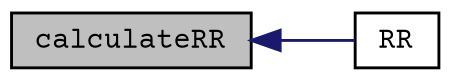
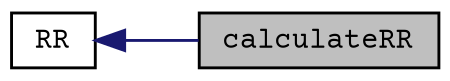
edge "RR" -> "calculateRR": reversed
